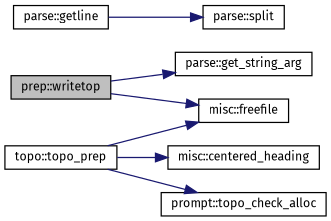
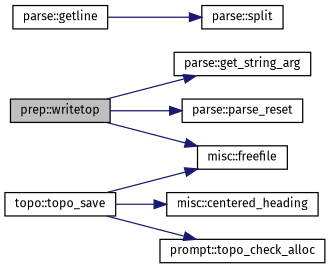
node "parse::parse_reset": added
node "topo::topo_prep": label "topo::topo_prep" -> "topo::topo_save"
